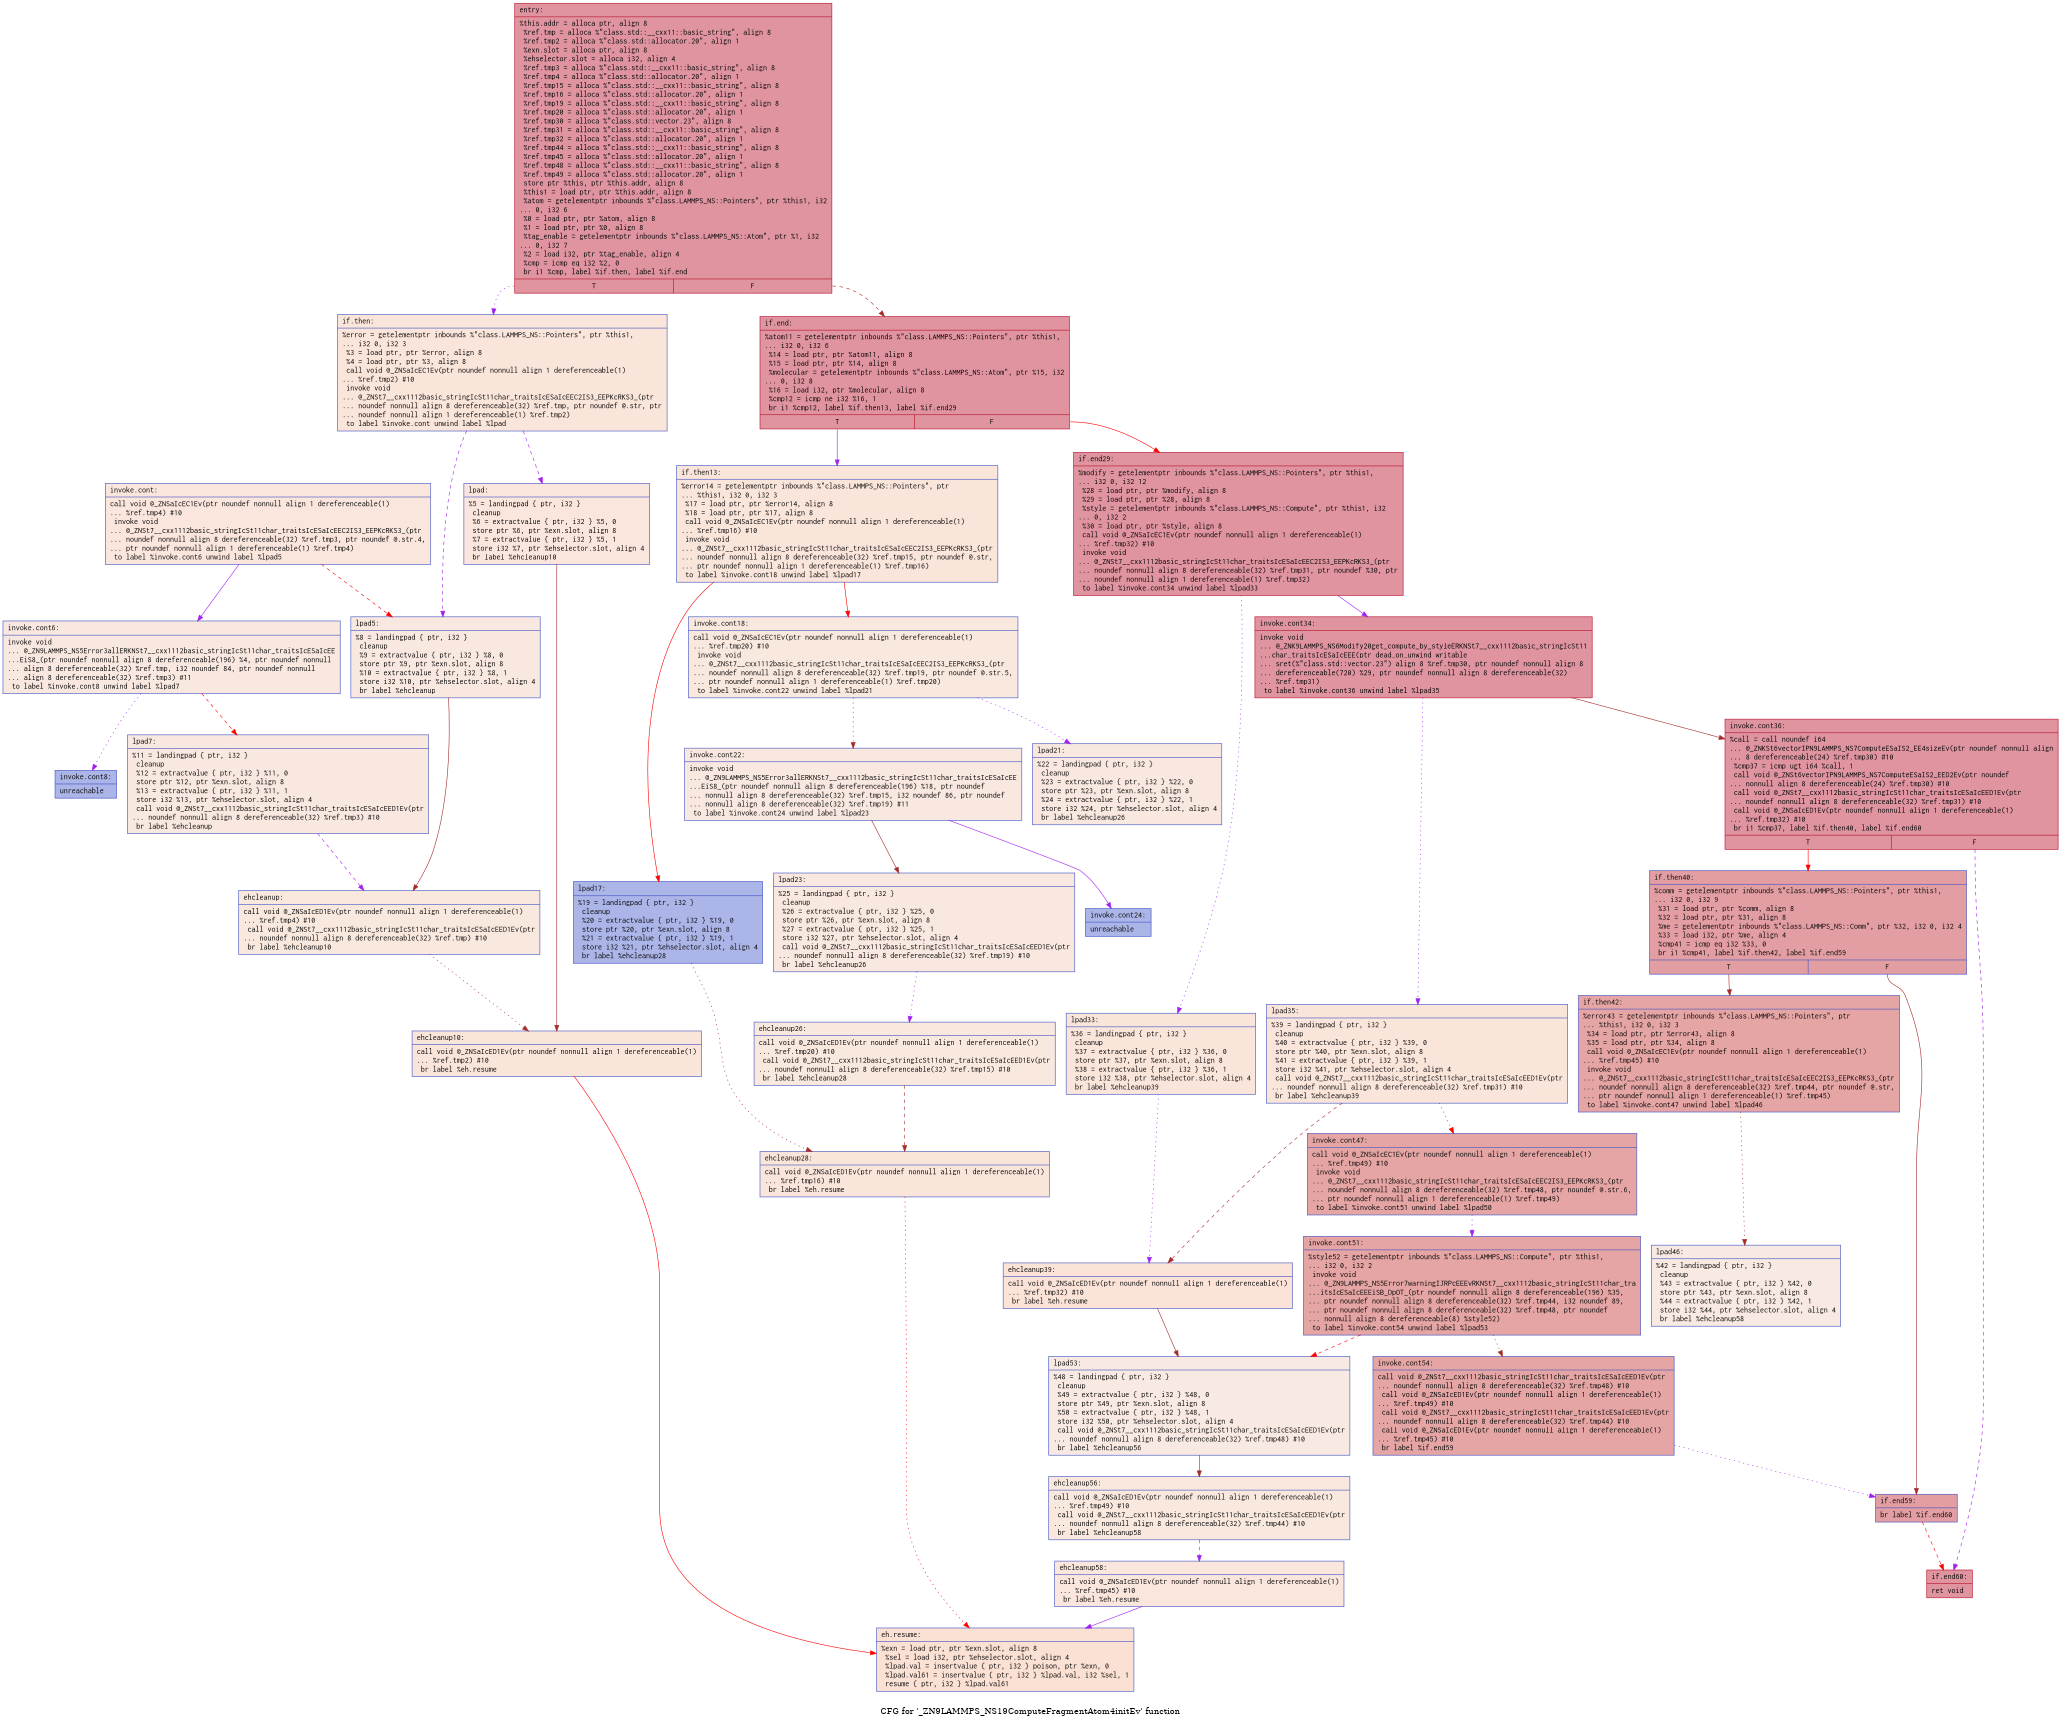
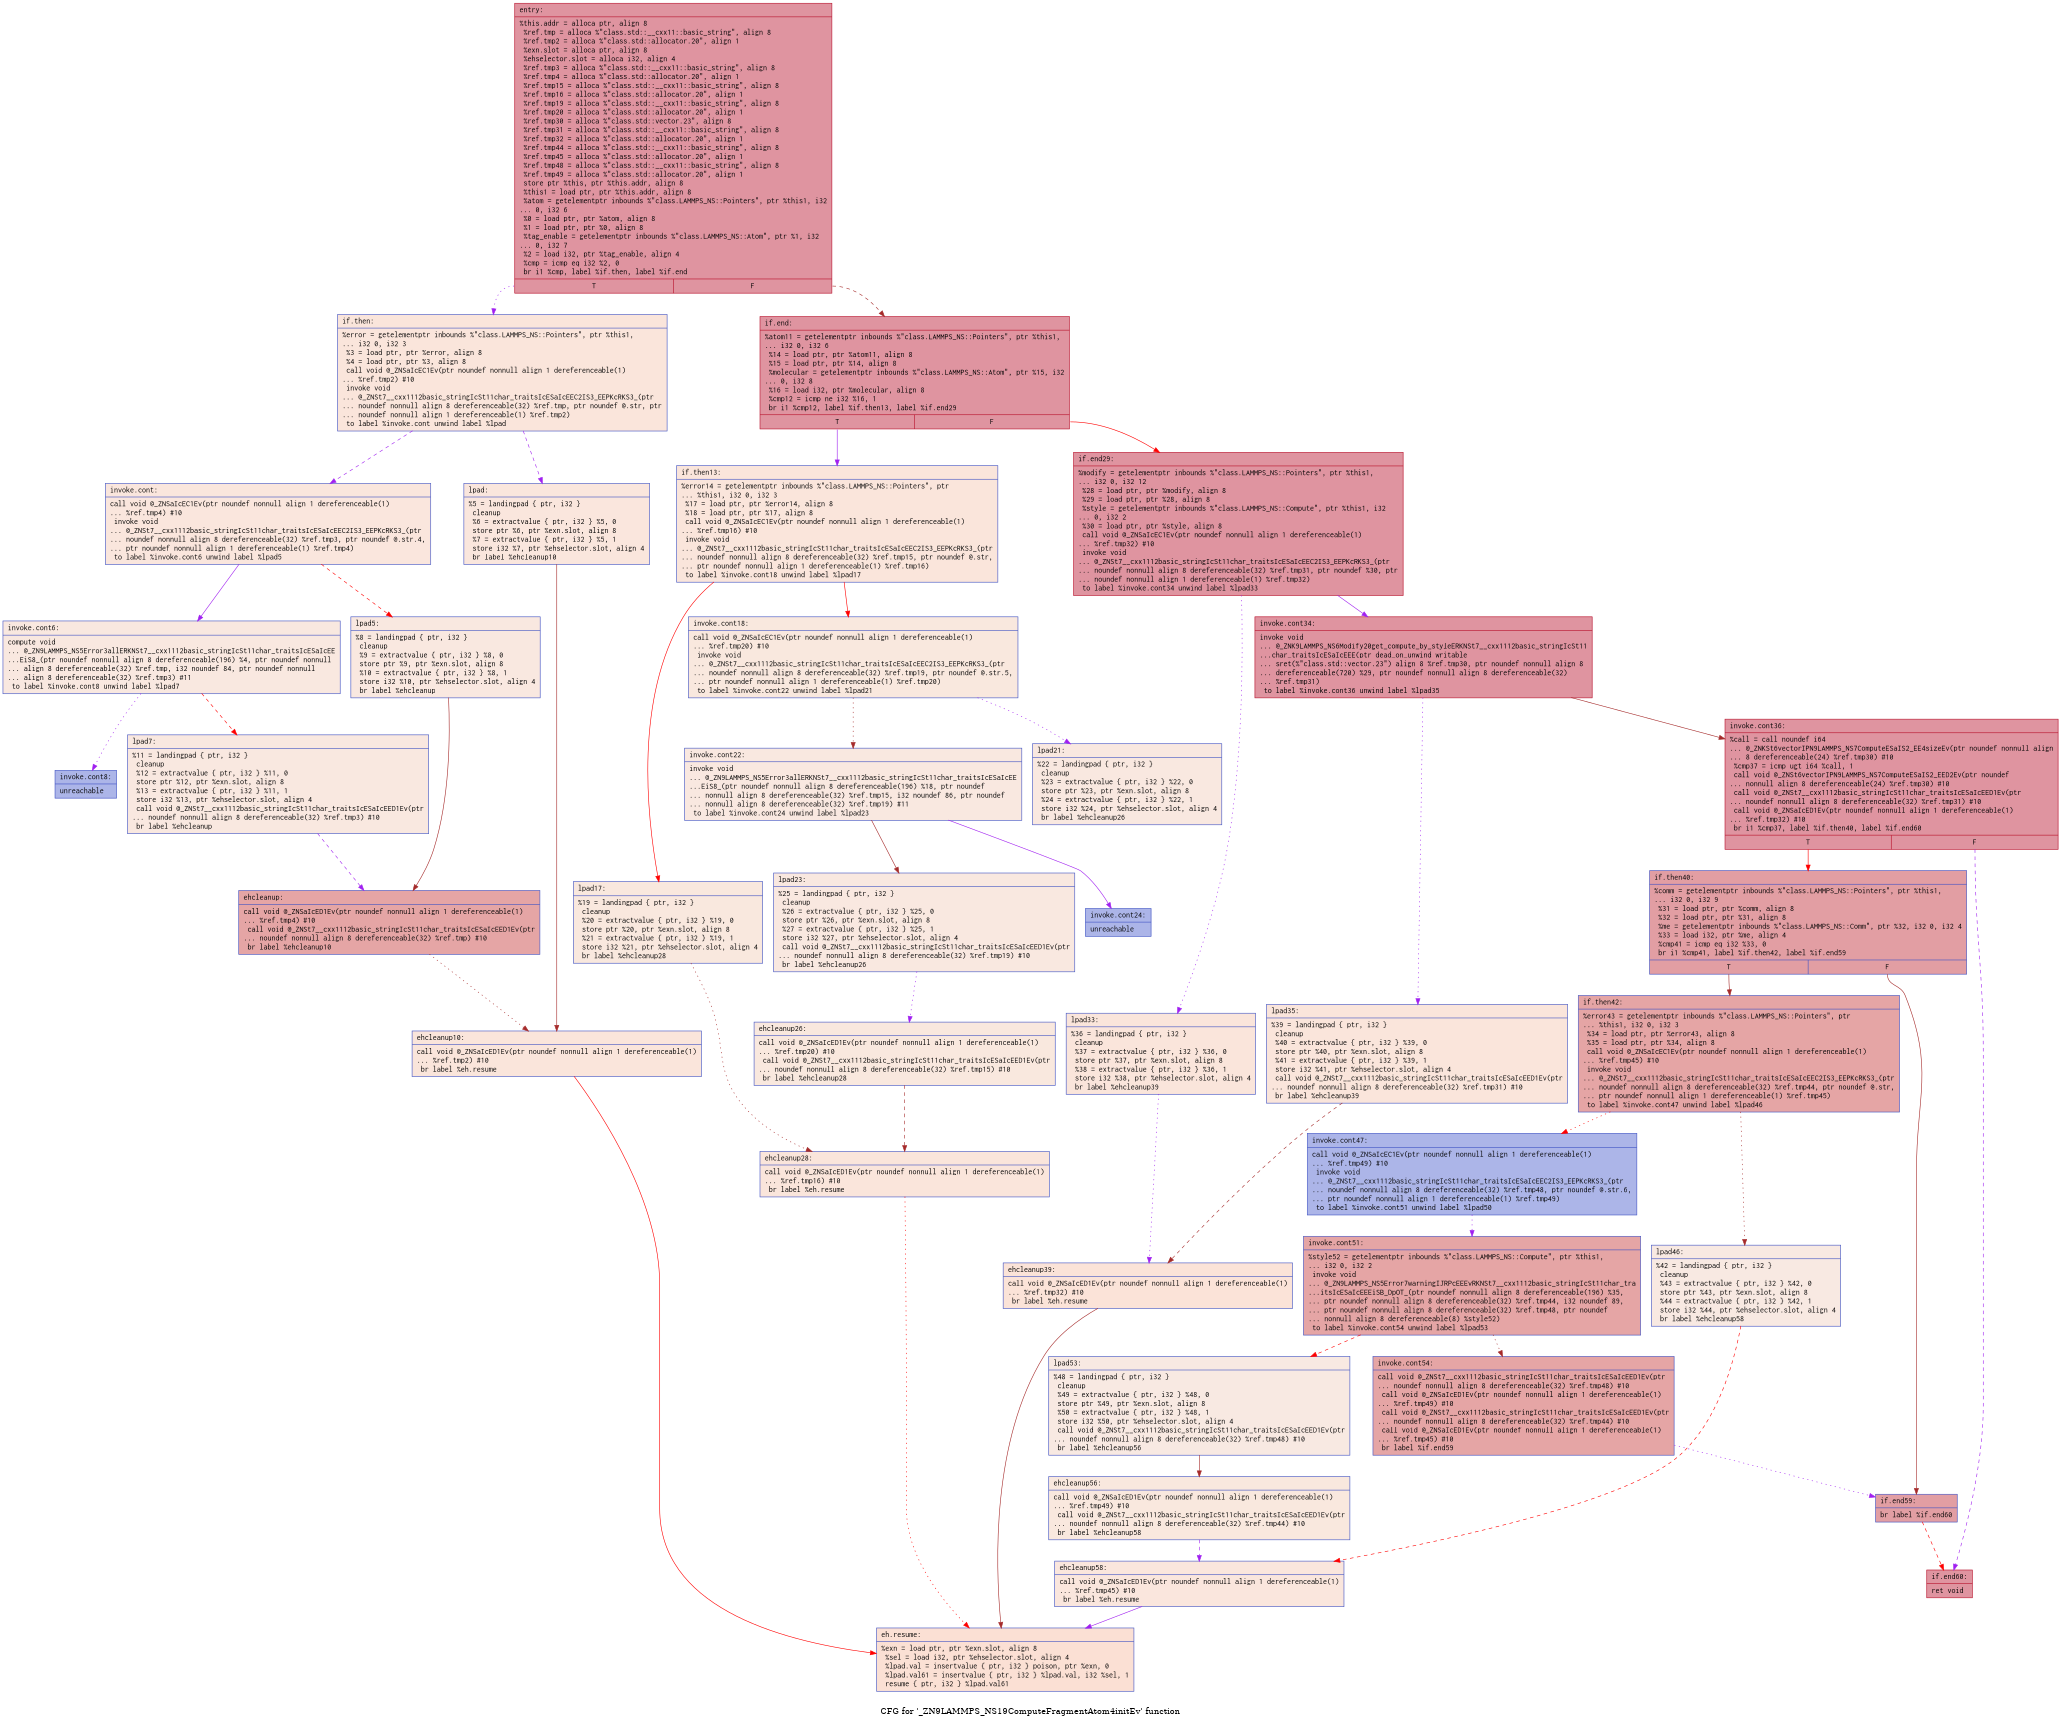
edge "if.then:" -> "lpad5:": now "if.then:" -> "invoke.cont:"
node "invoke.cont6:": text "invoke void" -> "compute void"
node "ehcleanup:": fillcolor #f2cab570 -> #c5333470
node "lpad17:": fillcolor #4358cb70 -> #f2cab570
edge "lpad35:" -> "invoke.cont47:": now "if.then42:" -> "invoke.cont47:"
node "invoke.cont47:": fillcolor #c5333470 -> #4358cb70
edge "ehcleanup39:" -> "lpad53:": now "ehcleanup39:" -> "eh.resume:"
edge "lpad46:" -> "ehcleanup58:": added
